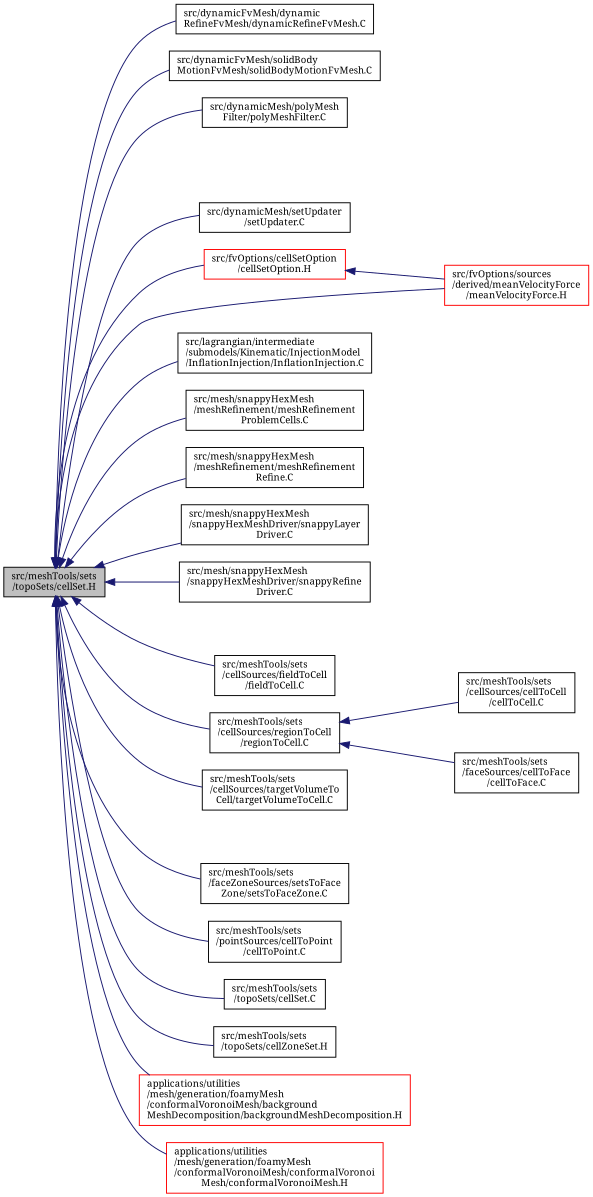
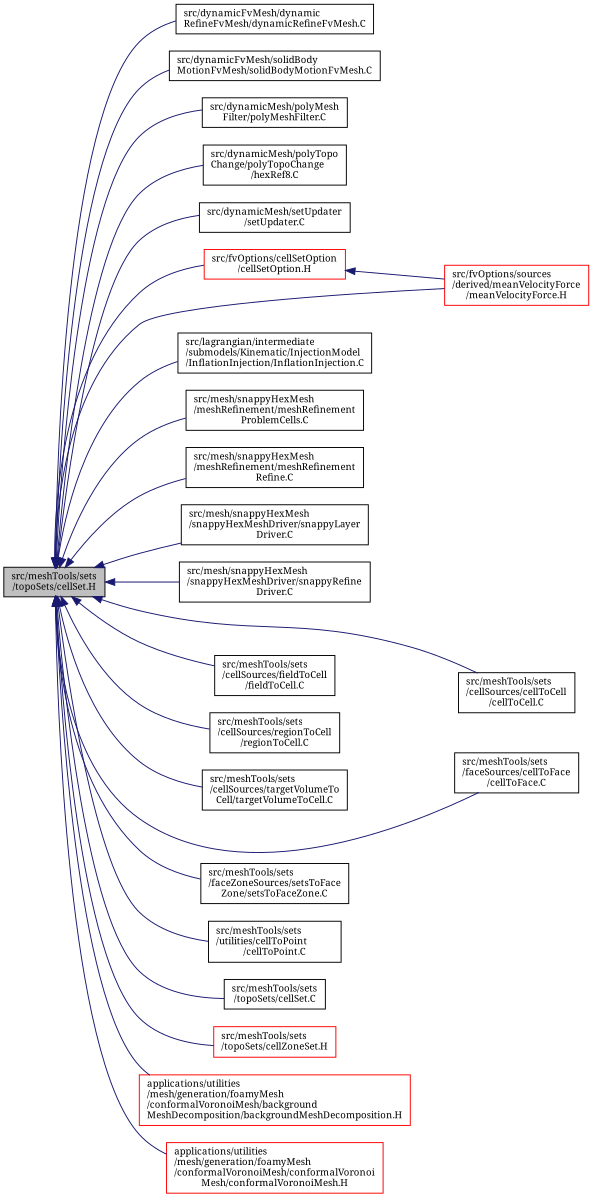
node "src/dynamicMesh/polyTopo Change/polyTopoChange /hexRef8.C": added
edge "src/meshTools/sets /cellSources/cellToCell /cellToCell.C" -> "src/meshTools/sets /cellSources/regionToCell /regionToCell.C": now "src/meshTools/sets /cellSources/cellToCell /cellToCell.C" -> "src/meshTools/sets /topoSets/cellSet.H"
edge "src/meshTools/sets /faceSources/cellToFace /cellToFace.C" -> "src/meshTools/sets /cellSources/regionToCell /regionToCell.C": now "src/meshTools/sets /faceSources/cellToFace /cellToFace.C" -> "src/meshTools/sets /topoSets/cellSet.H"
node "src/meshTools/sets /pointSources/cellToPoint /cellToPoint.C": label "src/meshTools/sets /pointSources/cellToPoint /cellToPoint.C" -> "src/meshTools/sets /utilities/cellToPoint /cellToPoint.C"
node "src/meshTools/sets /topoSets/cellZoneSet.H": color black -> red
